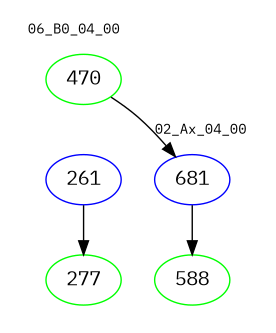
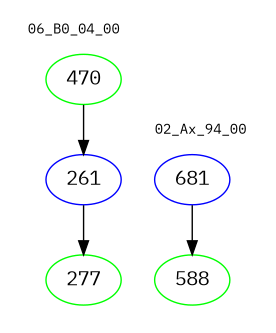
cluster "02_Ax_04_00": label "02_Ax_04_00" -> "02_Ax_94_00"
edge "470" -> "681": now "470" -> "261"
